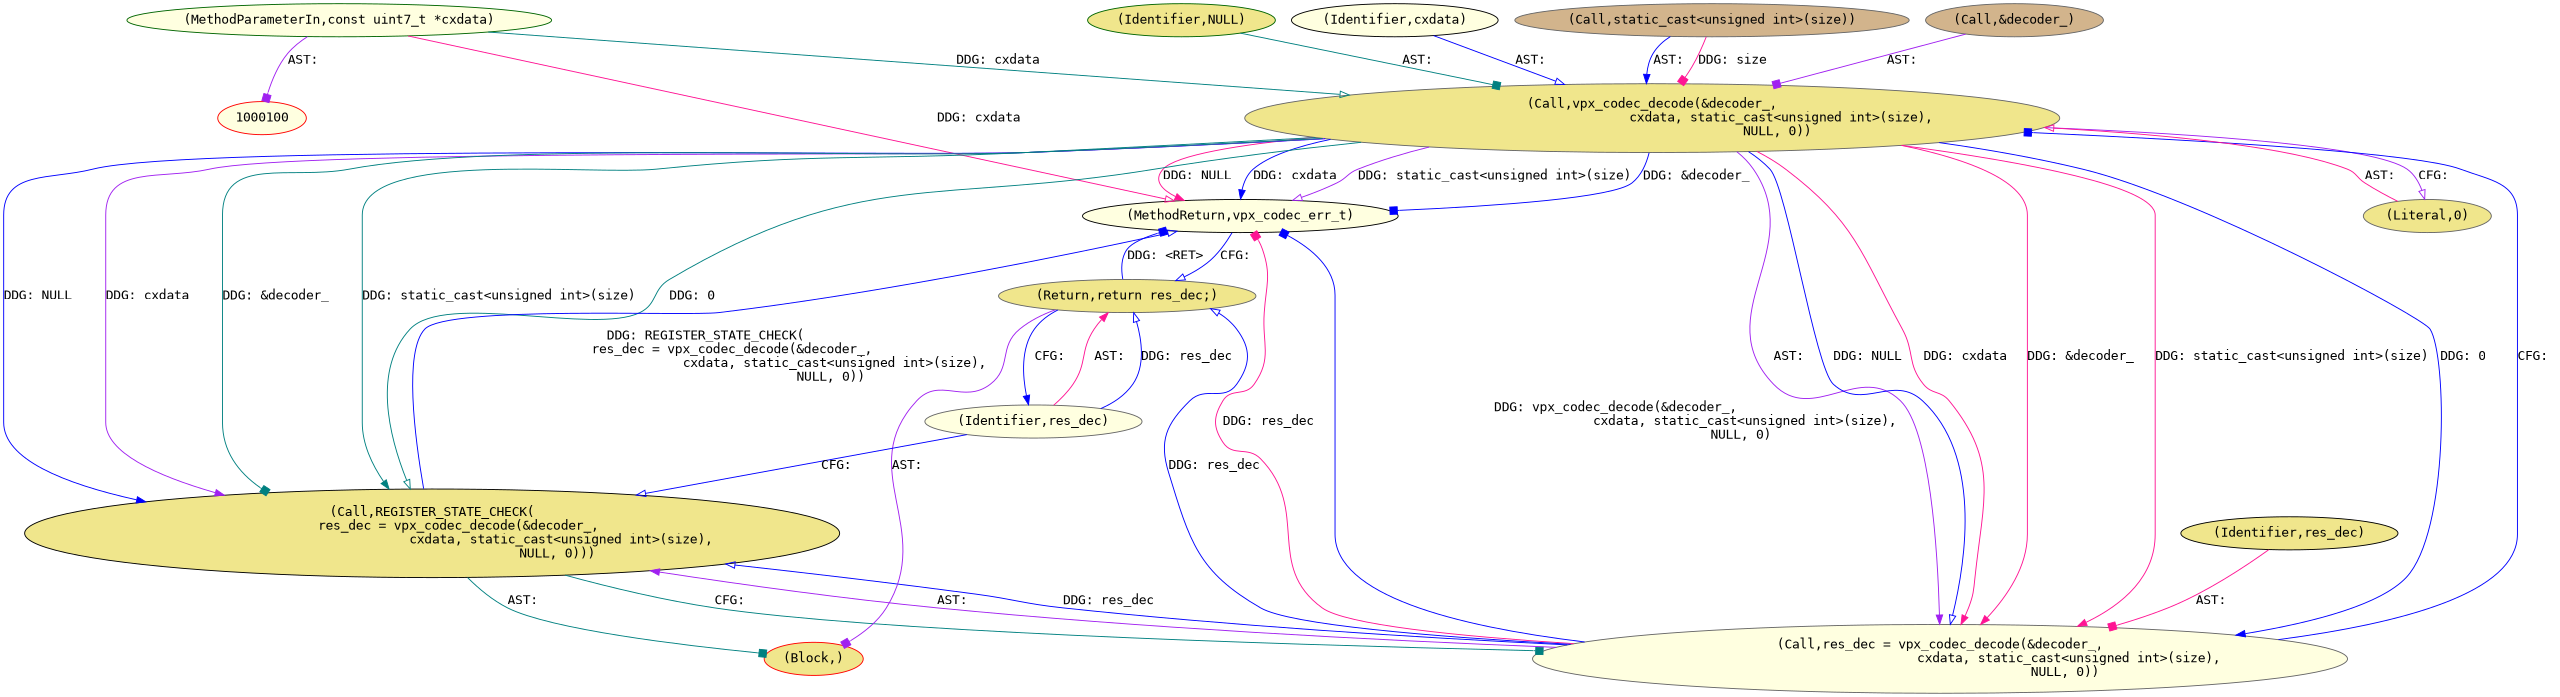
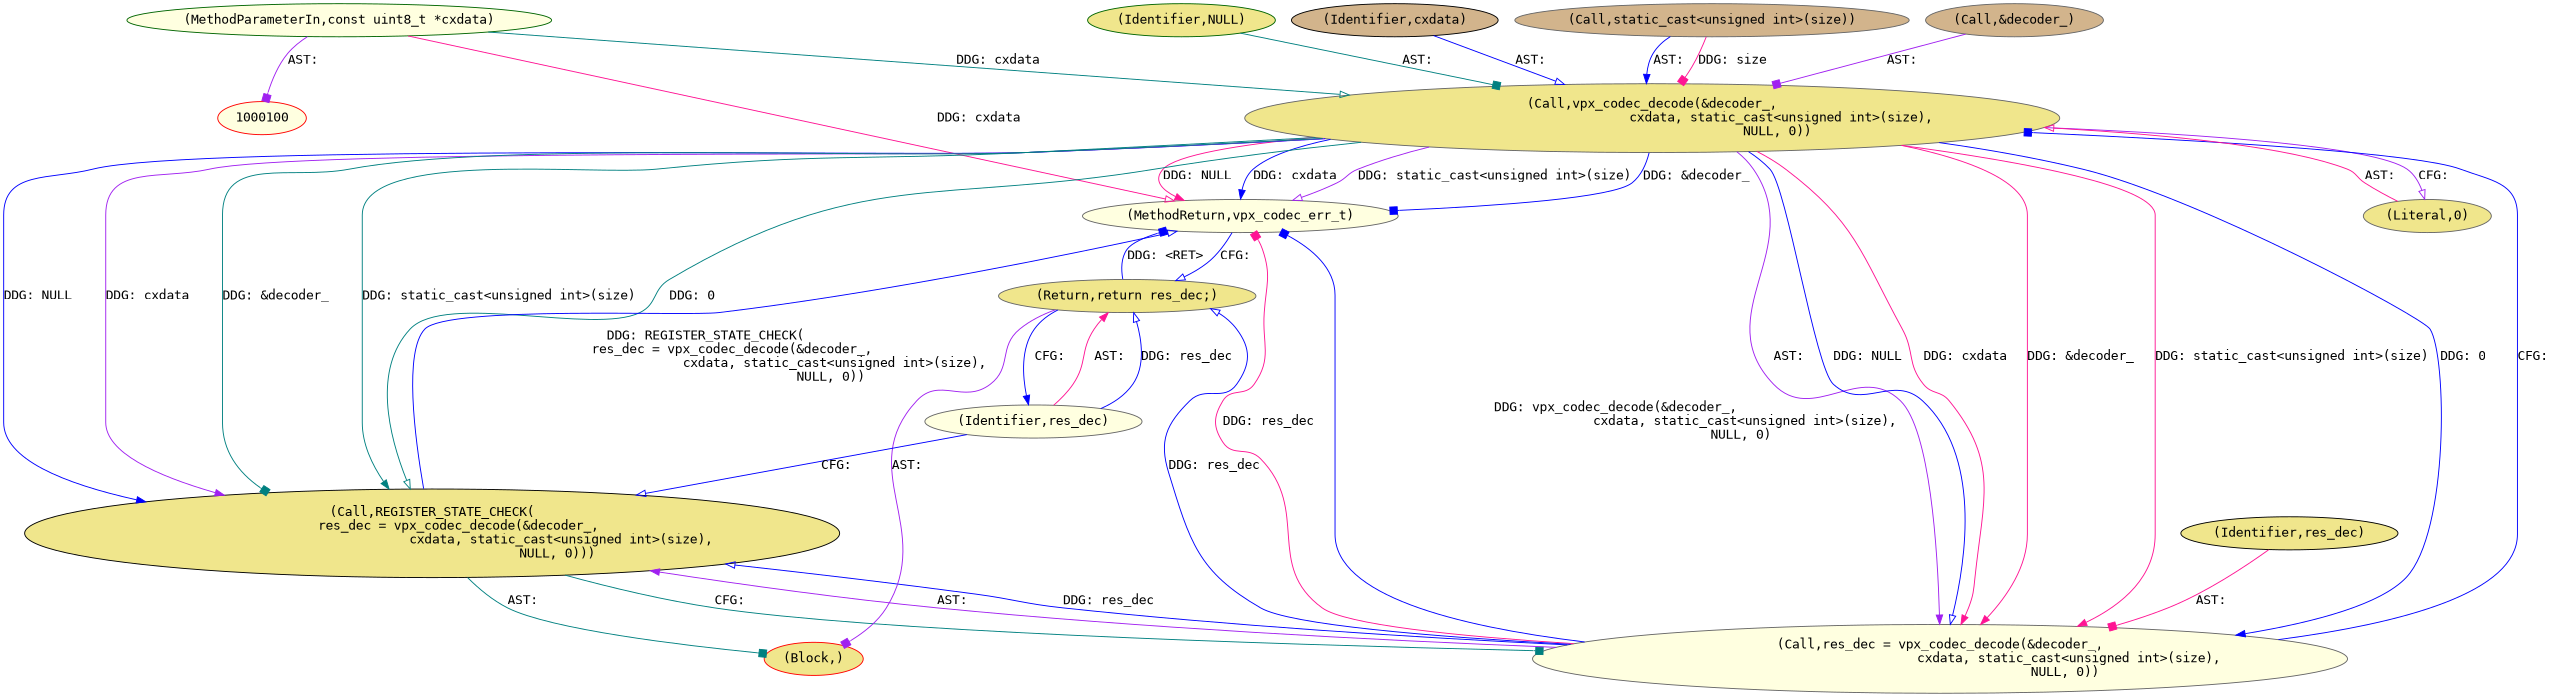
node "(MethodParameterIn,const uint7_t *cxdata)": label "(MethodParameterIn,const uint7_t *cxdata)" -> "(MethodParameterIn,const uint8_t *cxdata)"
node "(Identifier,cxdata)": fillcolor lightyellow -> tan
node "(MethodReturn,vpx_codec_err_t)": color black -> gray40
